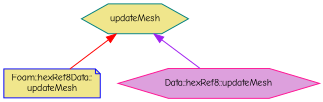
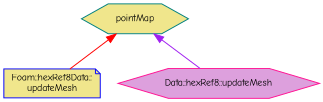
node "updateMesh": label "updateMesh" -> "pointMap"
